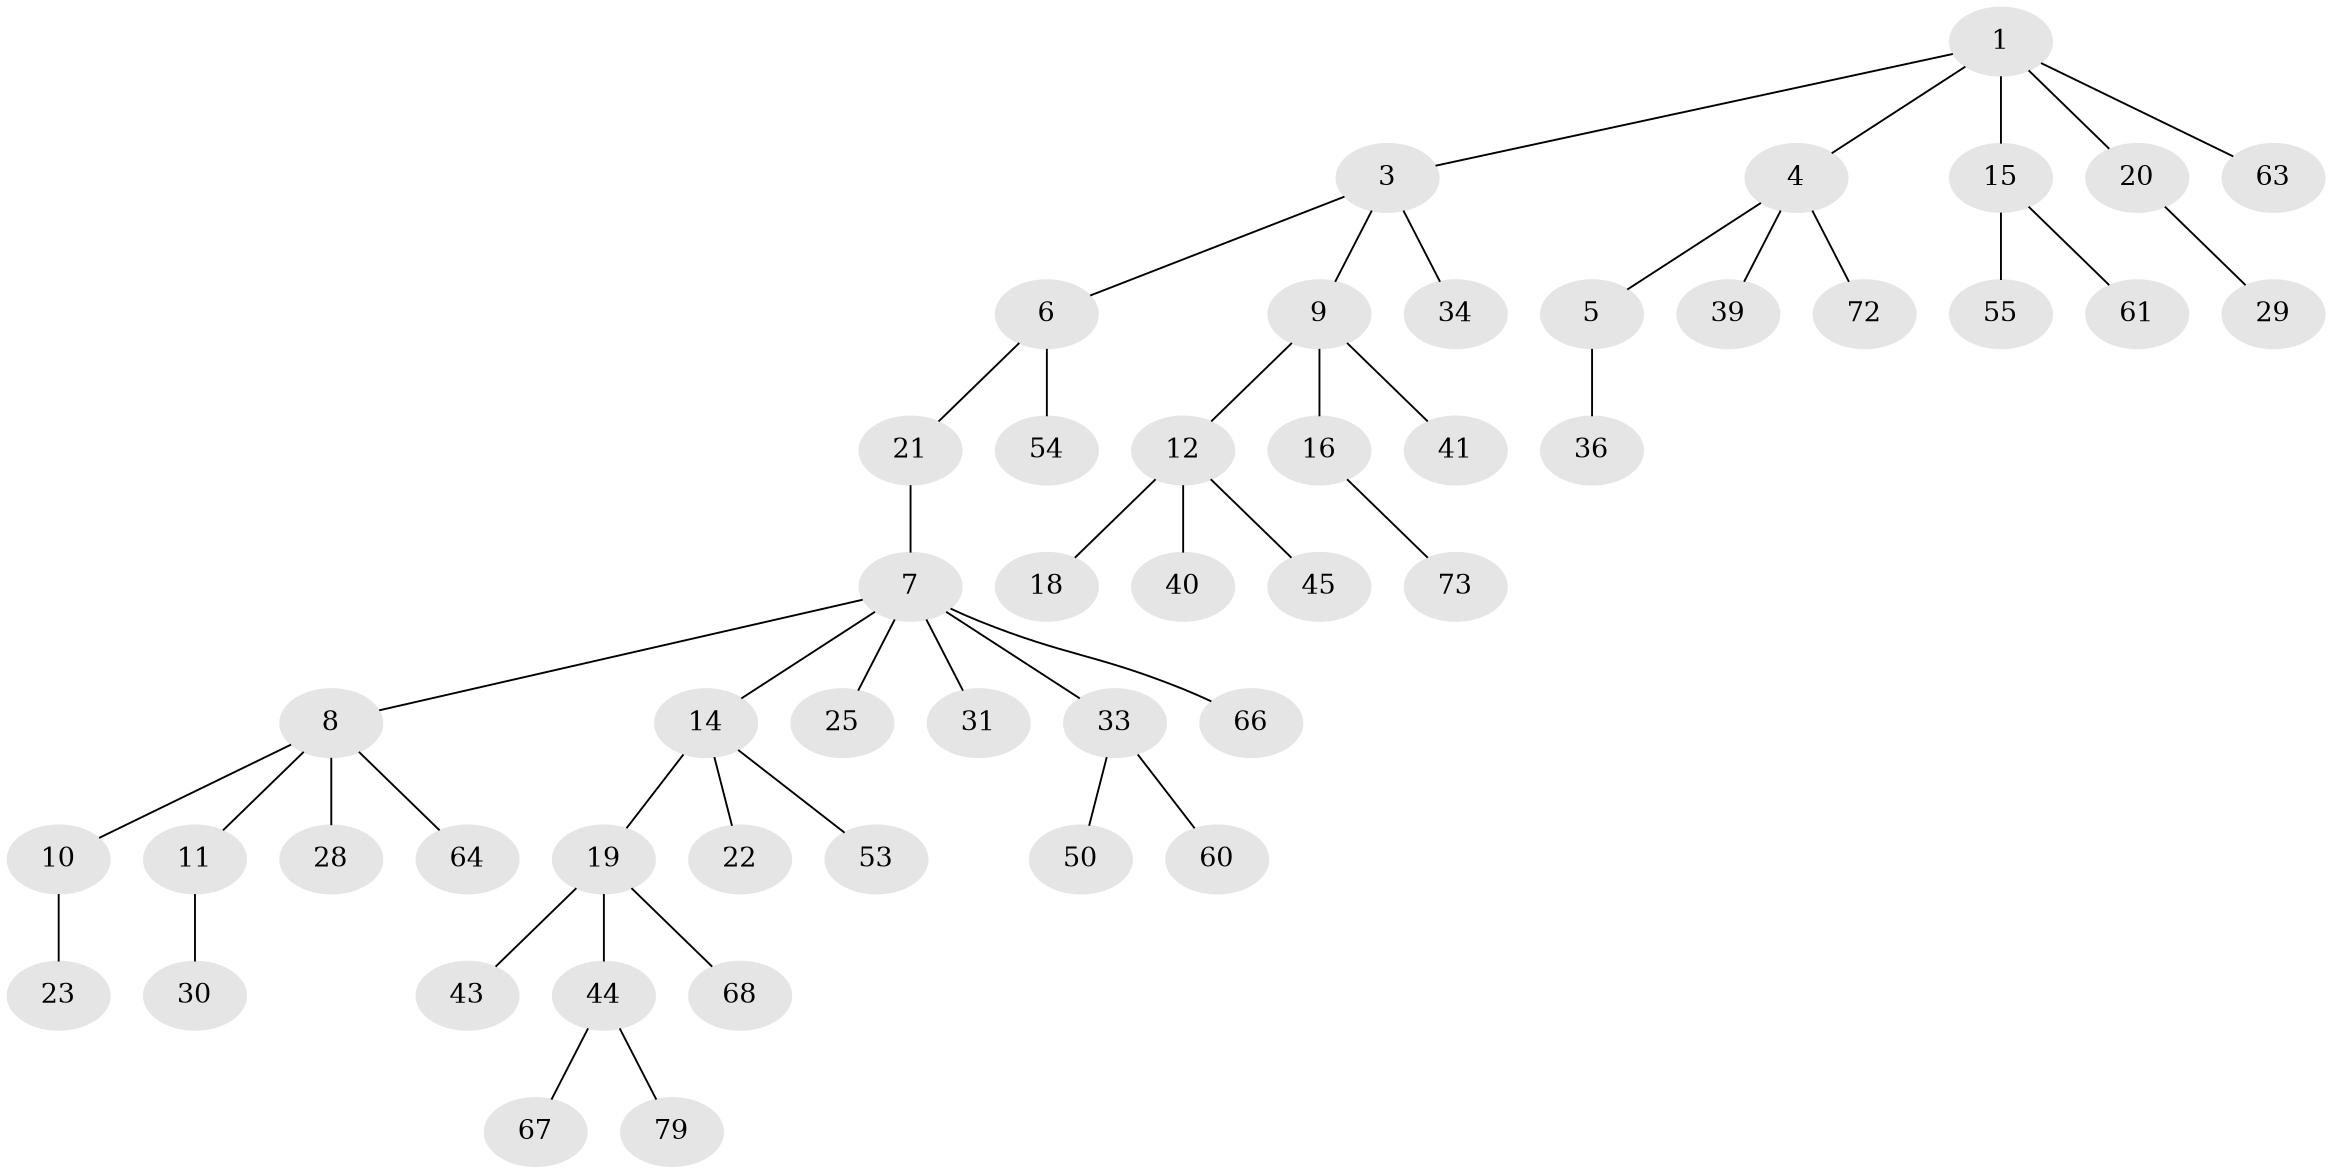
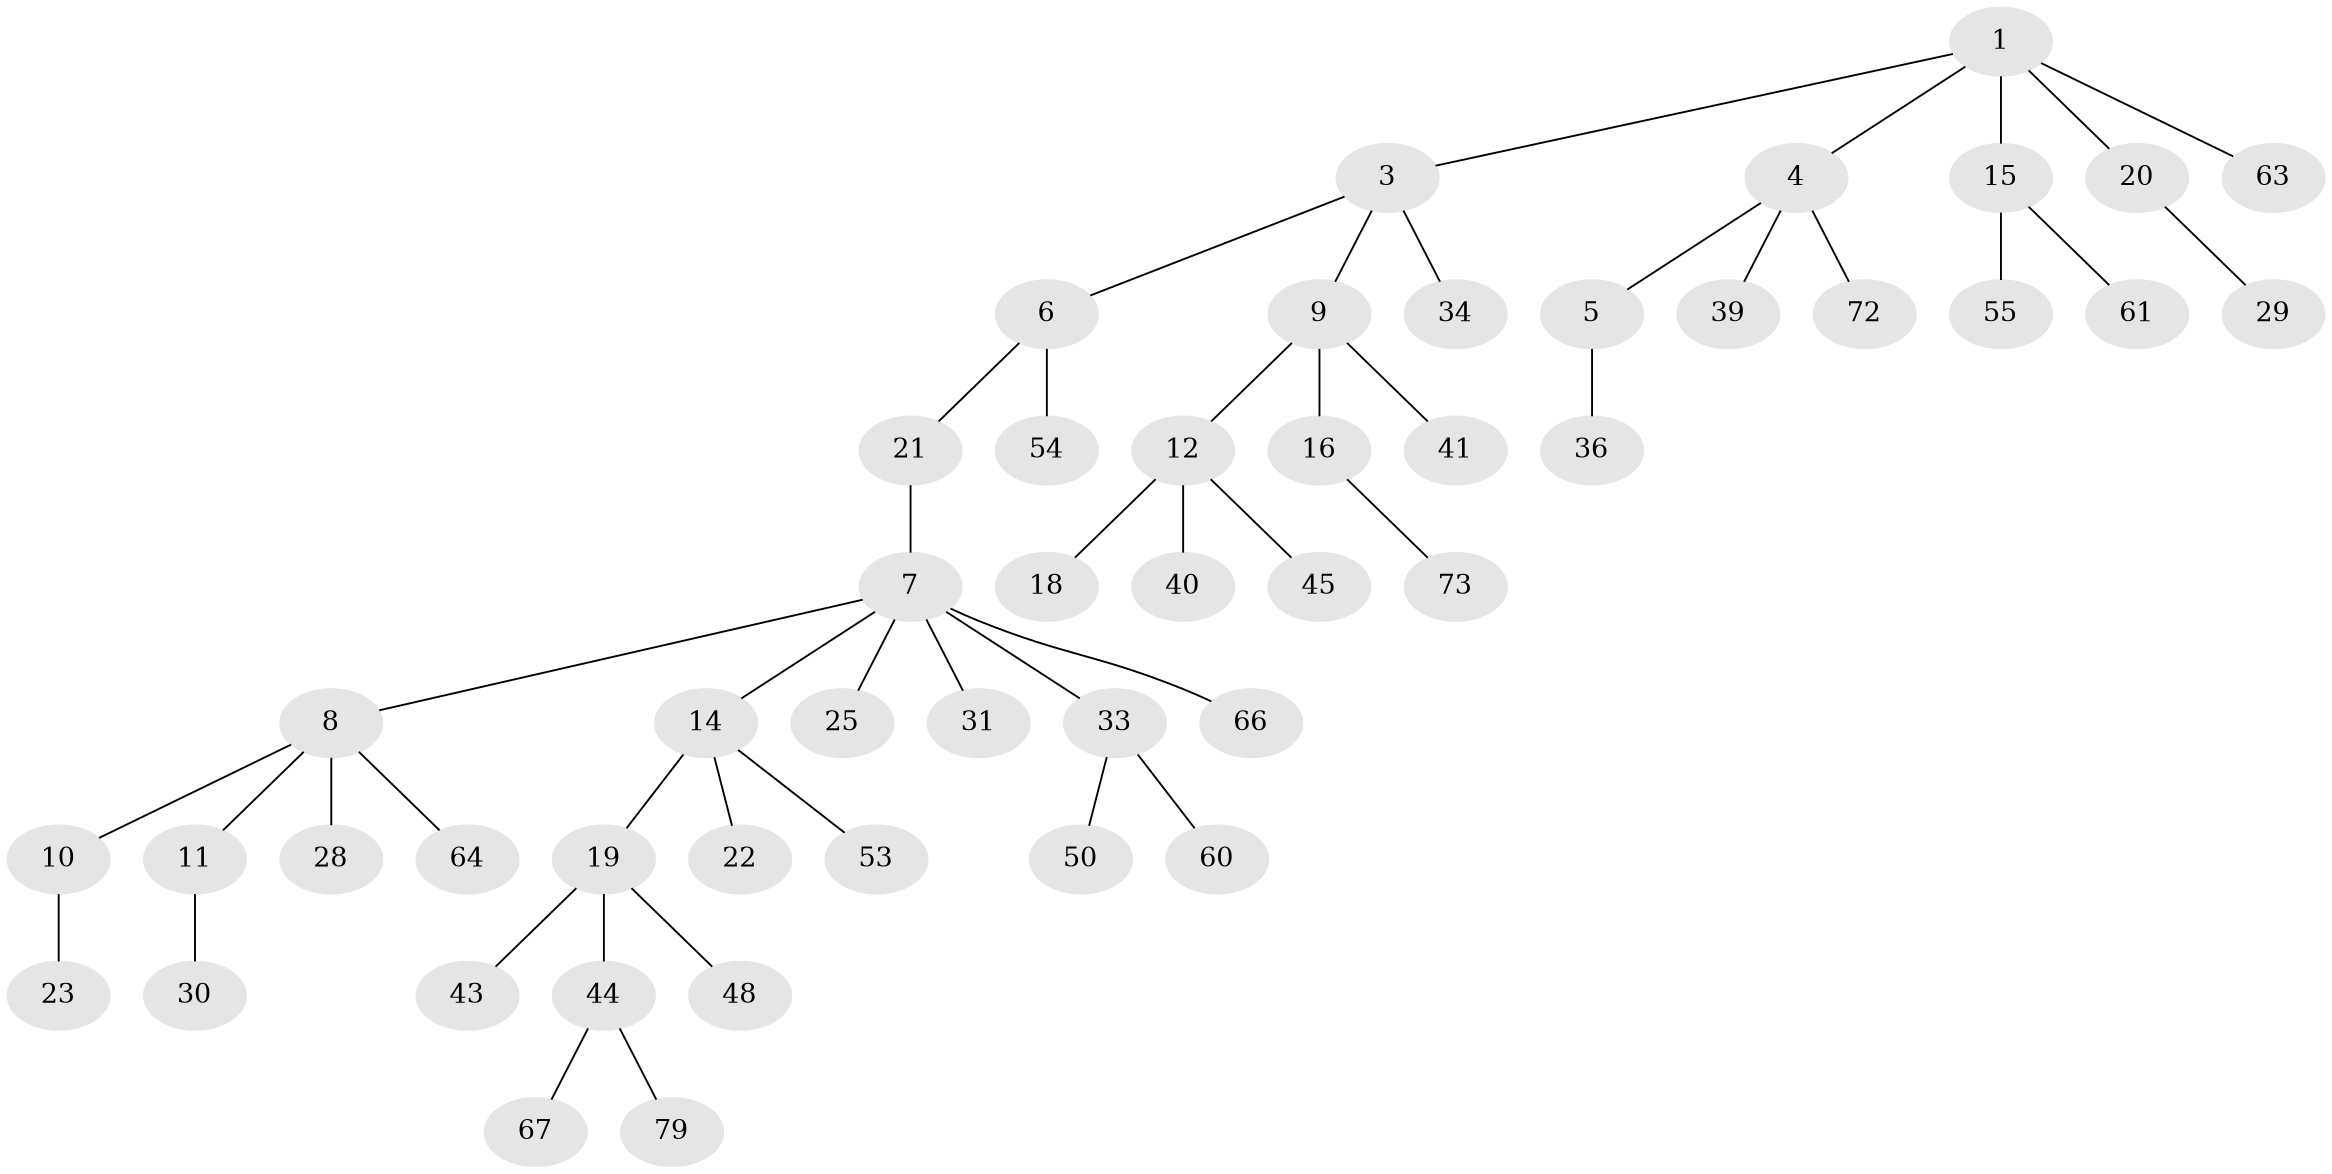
node "68": label "68" -> "48"
